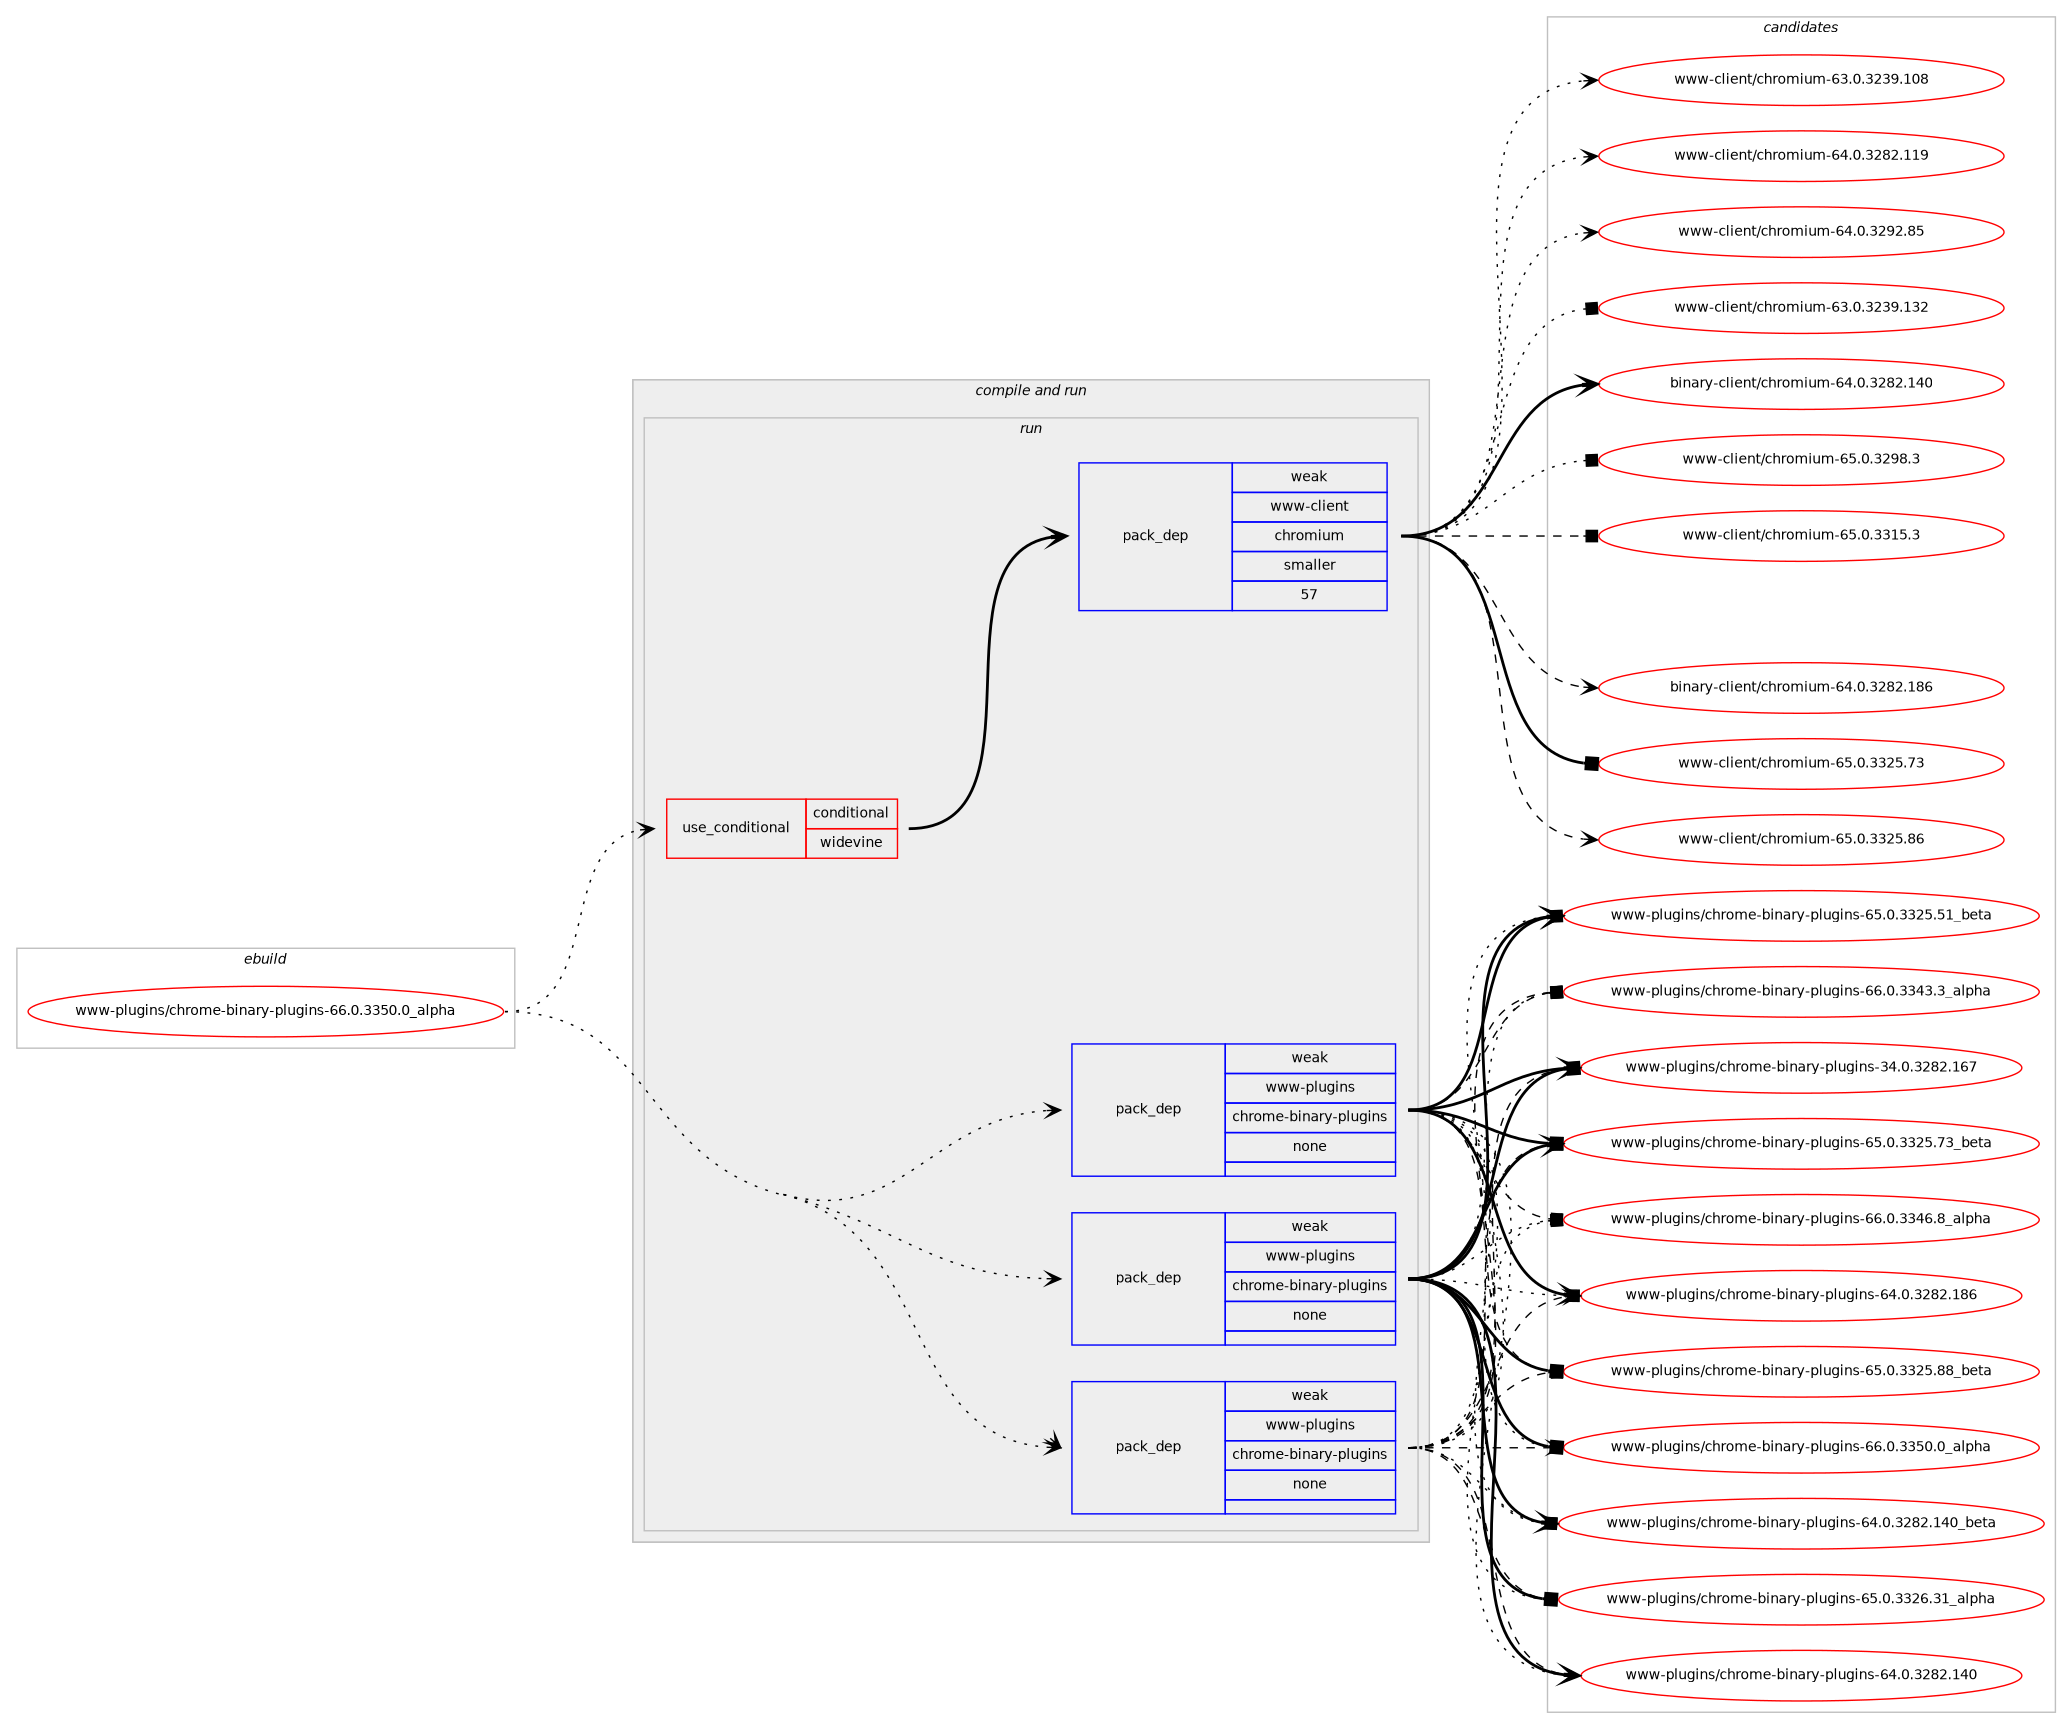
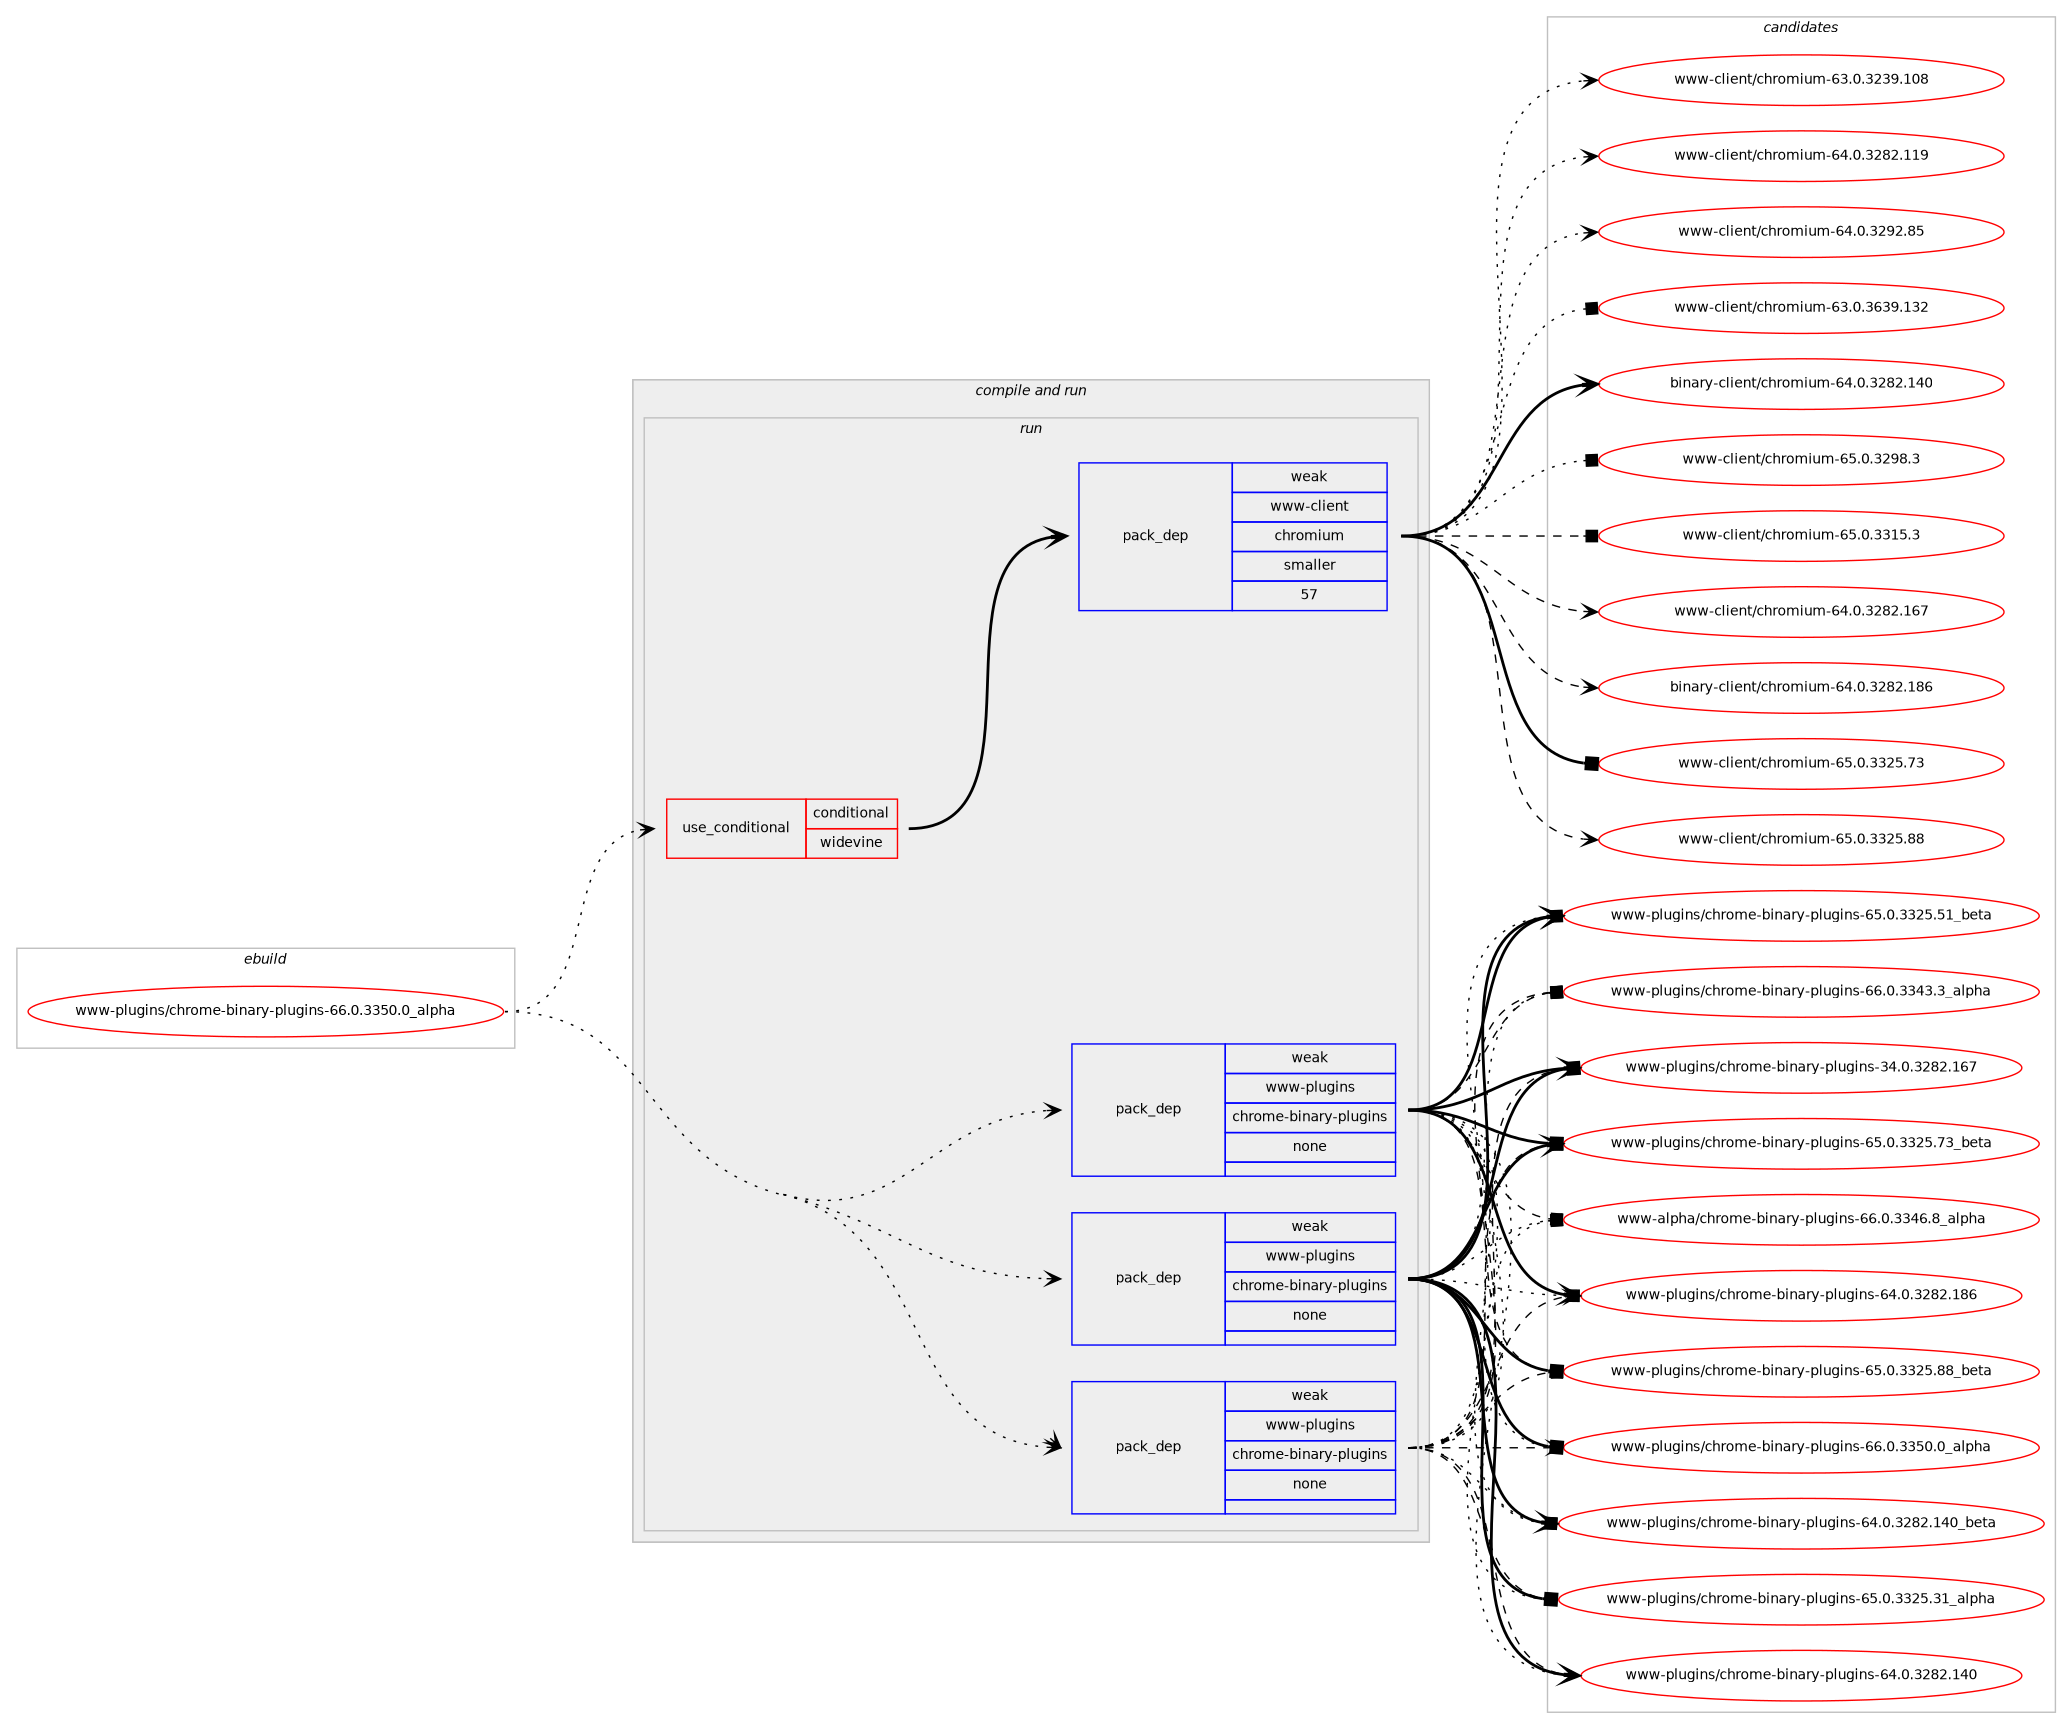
node "www-client/chromium-63.0.3239.132": label "www-client/chromium-63.0.3239.132" -> "www-client/chromium-63.0.3639.132"
node "www-client/chromium-64.0.3282.167": added
node "www-client/chromium-65.0.3325.86": label "www-client/chromium-65.0.3325.86" -> "www-client/chromium-65.0.3325.88"
node "www-plugins/chrome-binary-plugins-66.0.3346.8_alpha": label "www-plugins/chrome-binary-plugins-66.0.3346.8_alpha" -> "www-alpha/chrome-binary-plugins-66.0.3346.8_alpha"
node "www-plugins/chrome-binary-plugins-65.0.3326.31_alpha": label "www-plugins/chrome-binary-plugins-65.0.3326.31_alpha" -> "www-plugins/chrome-binary-plugins-65.0.3325.31_alpha"
